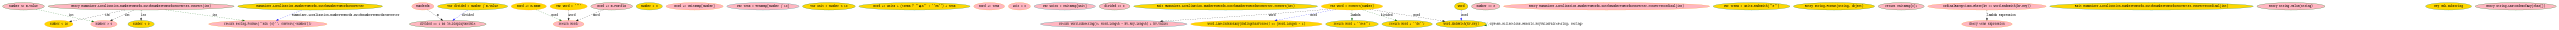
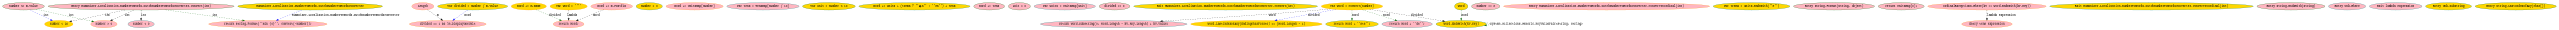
node "Hunderds": label "Hunderds" -> "Length"
node "word += m.Postfix": color darkgreen -> darkorange
node "word += tens": color darkorange -> darkgreen
node "unit > 0": color darkorange -> darkgreen
node "Entry string.Format(string, object)": fillcolor gold -> lightpink
node "Entry string.Value(string)": label "Entry string.Value(string)" -> "Entry string.EndsWith(string)"
node "Entry Unk.Where": added
node "Exit lambda expression": added
node "Key Unk.Substring": label "Key Unk.Substring" -> "Entry Unk.Substring"
node "Entry string.LastIndexOfAny(char[])": fillcolor lightpink -> gold
edge "word" -> "word.EndsWith(kv.Key)": color blue -> darkgreen
edge "number %= m.Value" -> "number < 20": added, label "int"
edge "var divided = number / m.Value" -> "divided == 1 && !m.DisplayOneUnit": label "divided" -> "word"
edge "word += m.Name" -> "return word;": label "word" -> "divided"
edge "var word = ''''" -> "return word;": label "word" -> "lambda"
edge "var word = Convert(number)" -> "word.LastIndexOfAny(EndingCharForSte) == (word.Length - 1)": label "word" -> "divided"
edge "var word = Convert(number)" -> "return word + ''ste'';": label "lambda" -> "word"
edge "var word = Convert(number)" -> "return word + ''de'';": label "divided" -> "word"
edge "var word = Convert(number)" -> "word.EndsWith(kv.Key)": label "word" -> "divided"
node "number < 0": fillcolor gold -> lightpink
node "divided == 1 && !m.DisplayOneUnit": color darkgreen -> darkorange
node "return word + ''de'';": fillcolor gold -> lightpink
